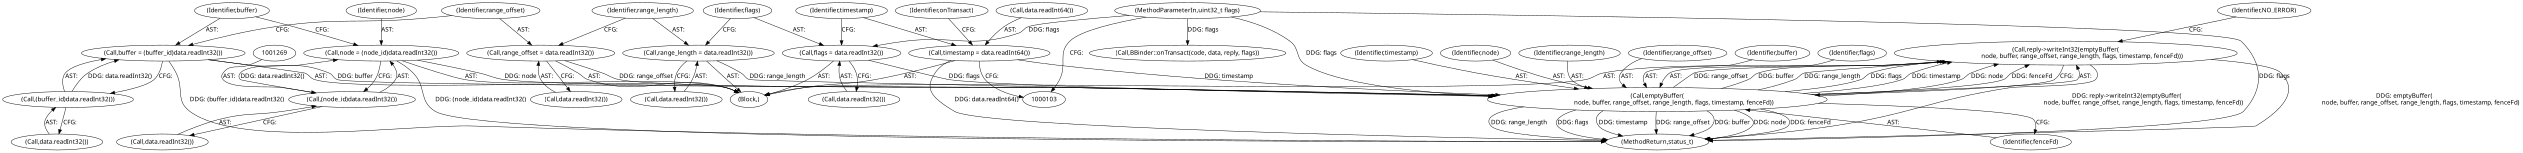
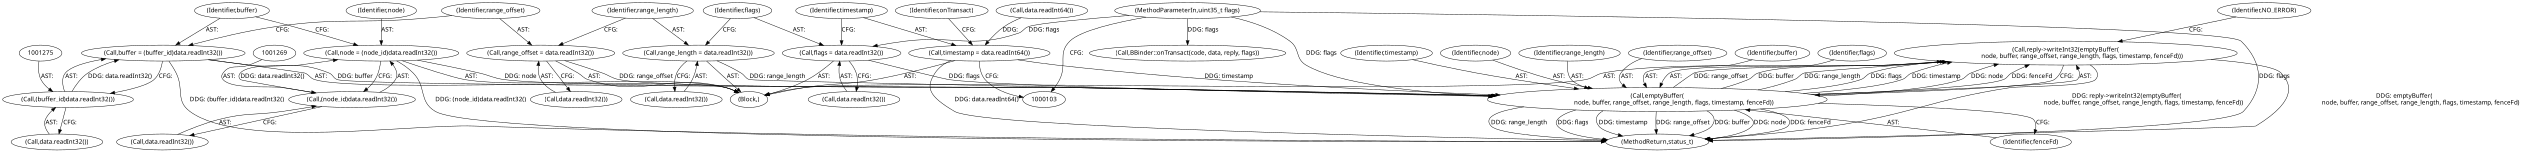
node "(MethodParameterIn,uint32_t flags)": label "(MethodParameterIn,uint32_t flags)" -> "(MethodParameterIn,uint35_t flags)"
edge "(Call,data.readInt64())" -> "(Call,timestamp = data.readInt64())": label "AST: " -> "DDG: "
node "1001275": added
